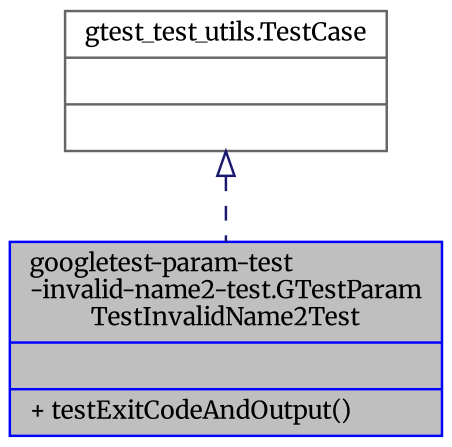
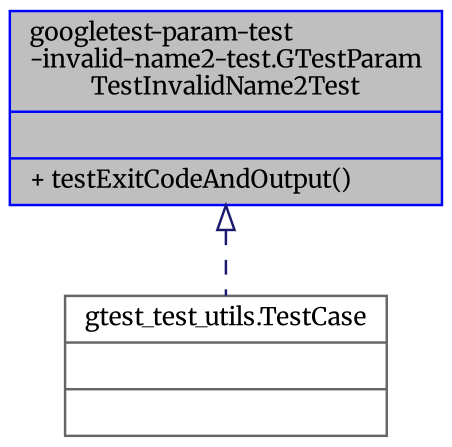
edge "googletest-param-test" -> "gtest_test_utils.TestCase": reversed
